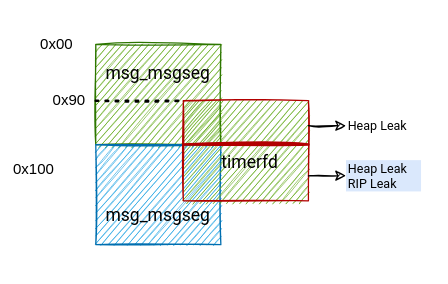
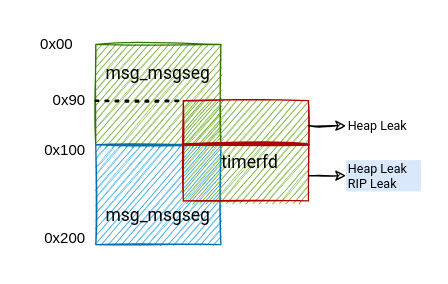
node "0x100": moved (32, 169) -> (63, 151)
node "0x200": added
